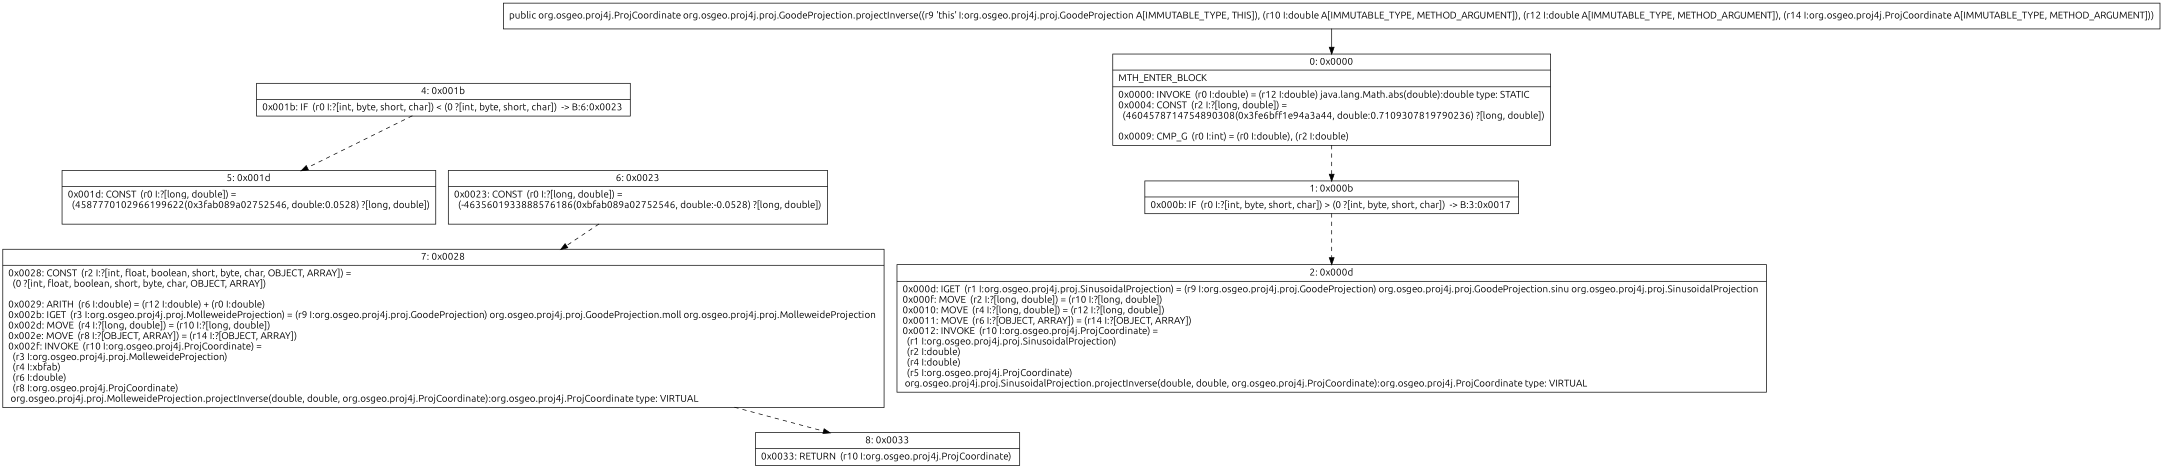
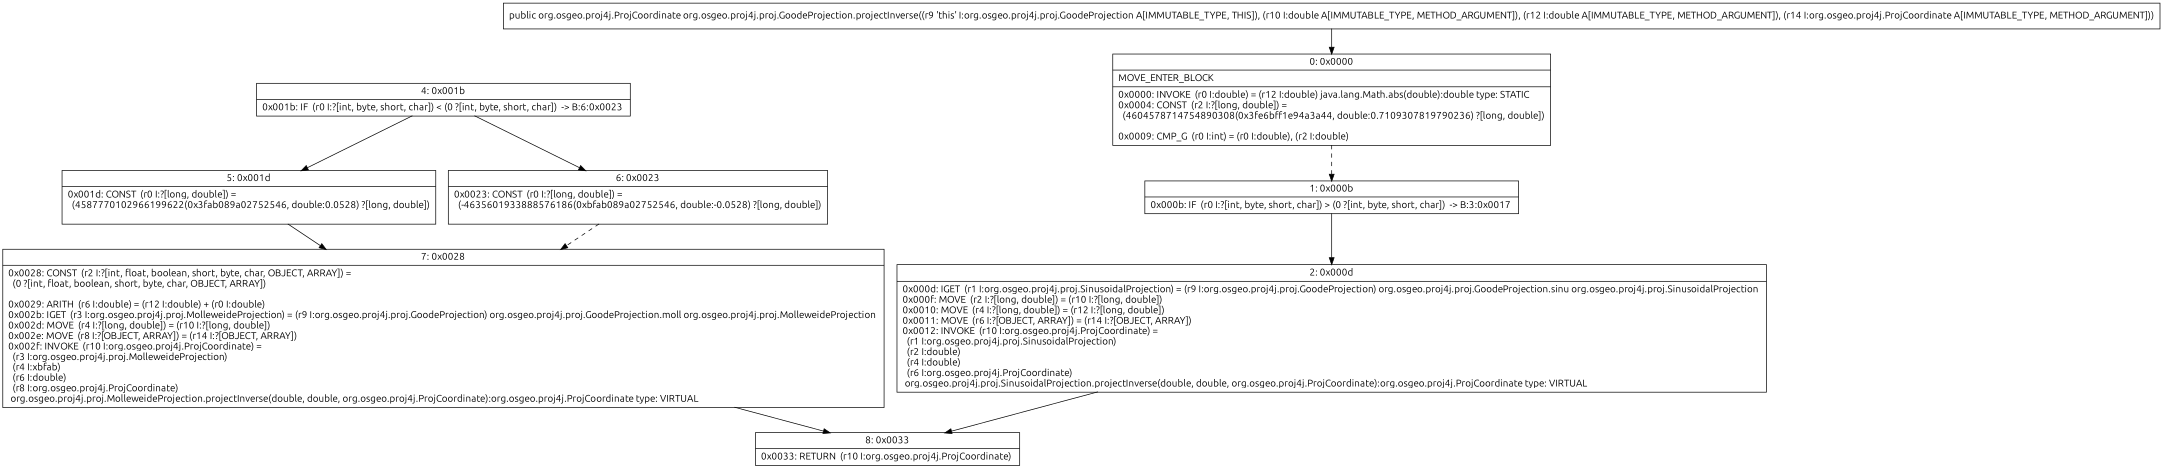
node "0: 0x0000": text "MTH_ENTER_BLOCK" -> "MOVE_ENTER_BLOCK"
edge "4: 0x001b" -> "5: 0x001d": style dashed -> solid
edge "4: 0x001b" -> "6: 0x0023": added
edge "5: 0x001d" -> "7: 0x0028": added
edge "1: 0x000b" -> "2: 0x000d": style dashed -> solid
node "2: 0x000d": text "(r5 I:org.osgeo.proj4j.ProjCoordinate)" -> "(r6 I:org.osgeo.proj4j.ProjCoordinate)"
edge "2: 0x000d" -> "8: 0x0033": added
edge "7: 0x0028" -> "8: 0x0033": style dashed -> solid
